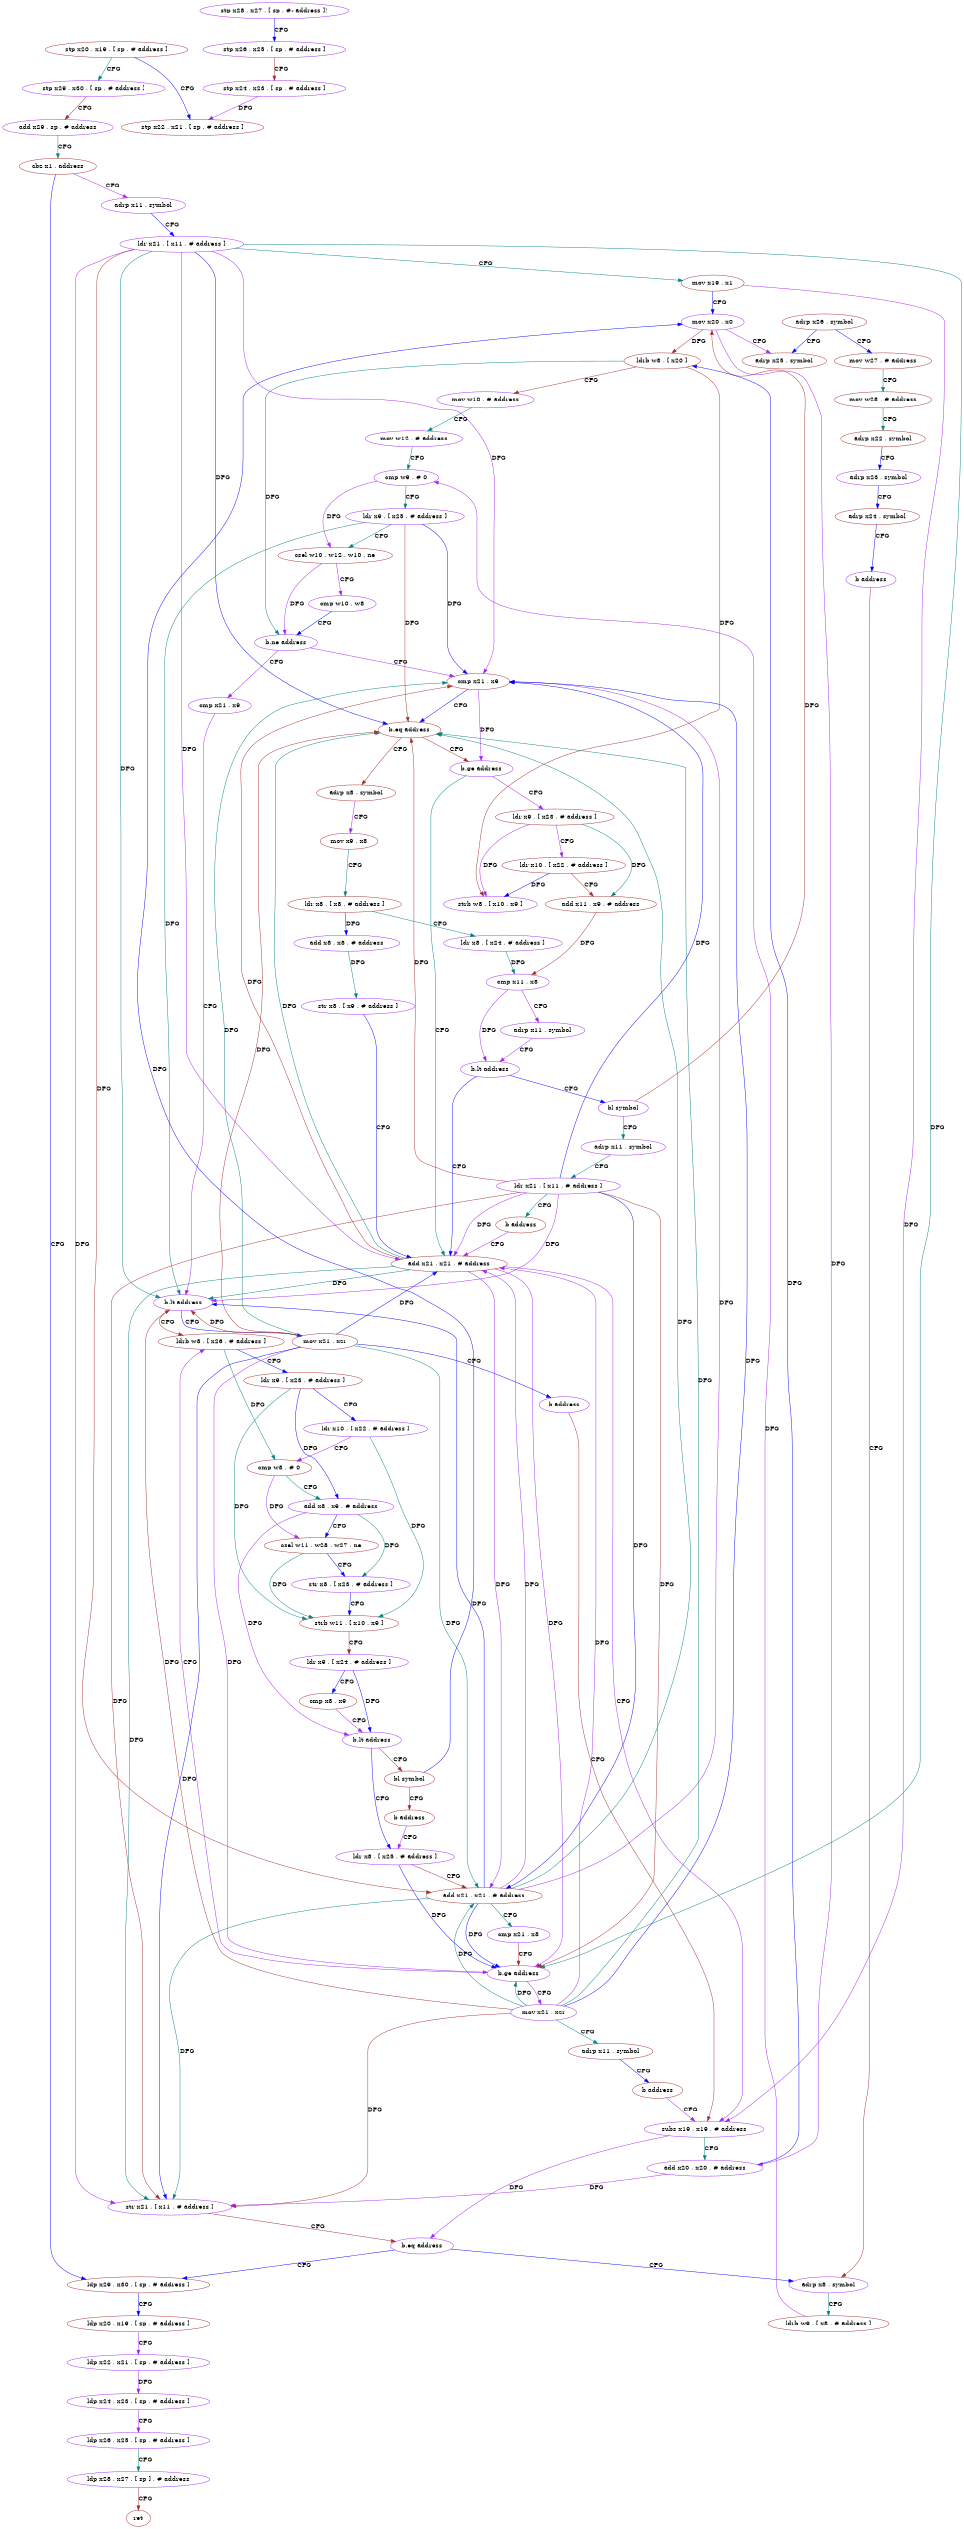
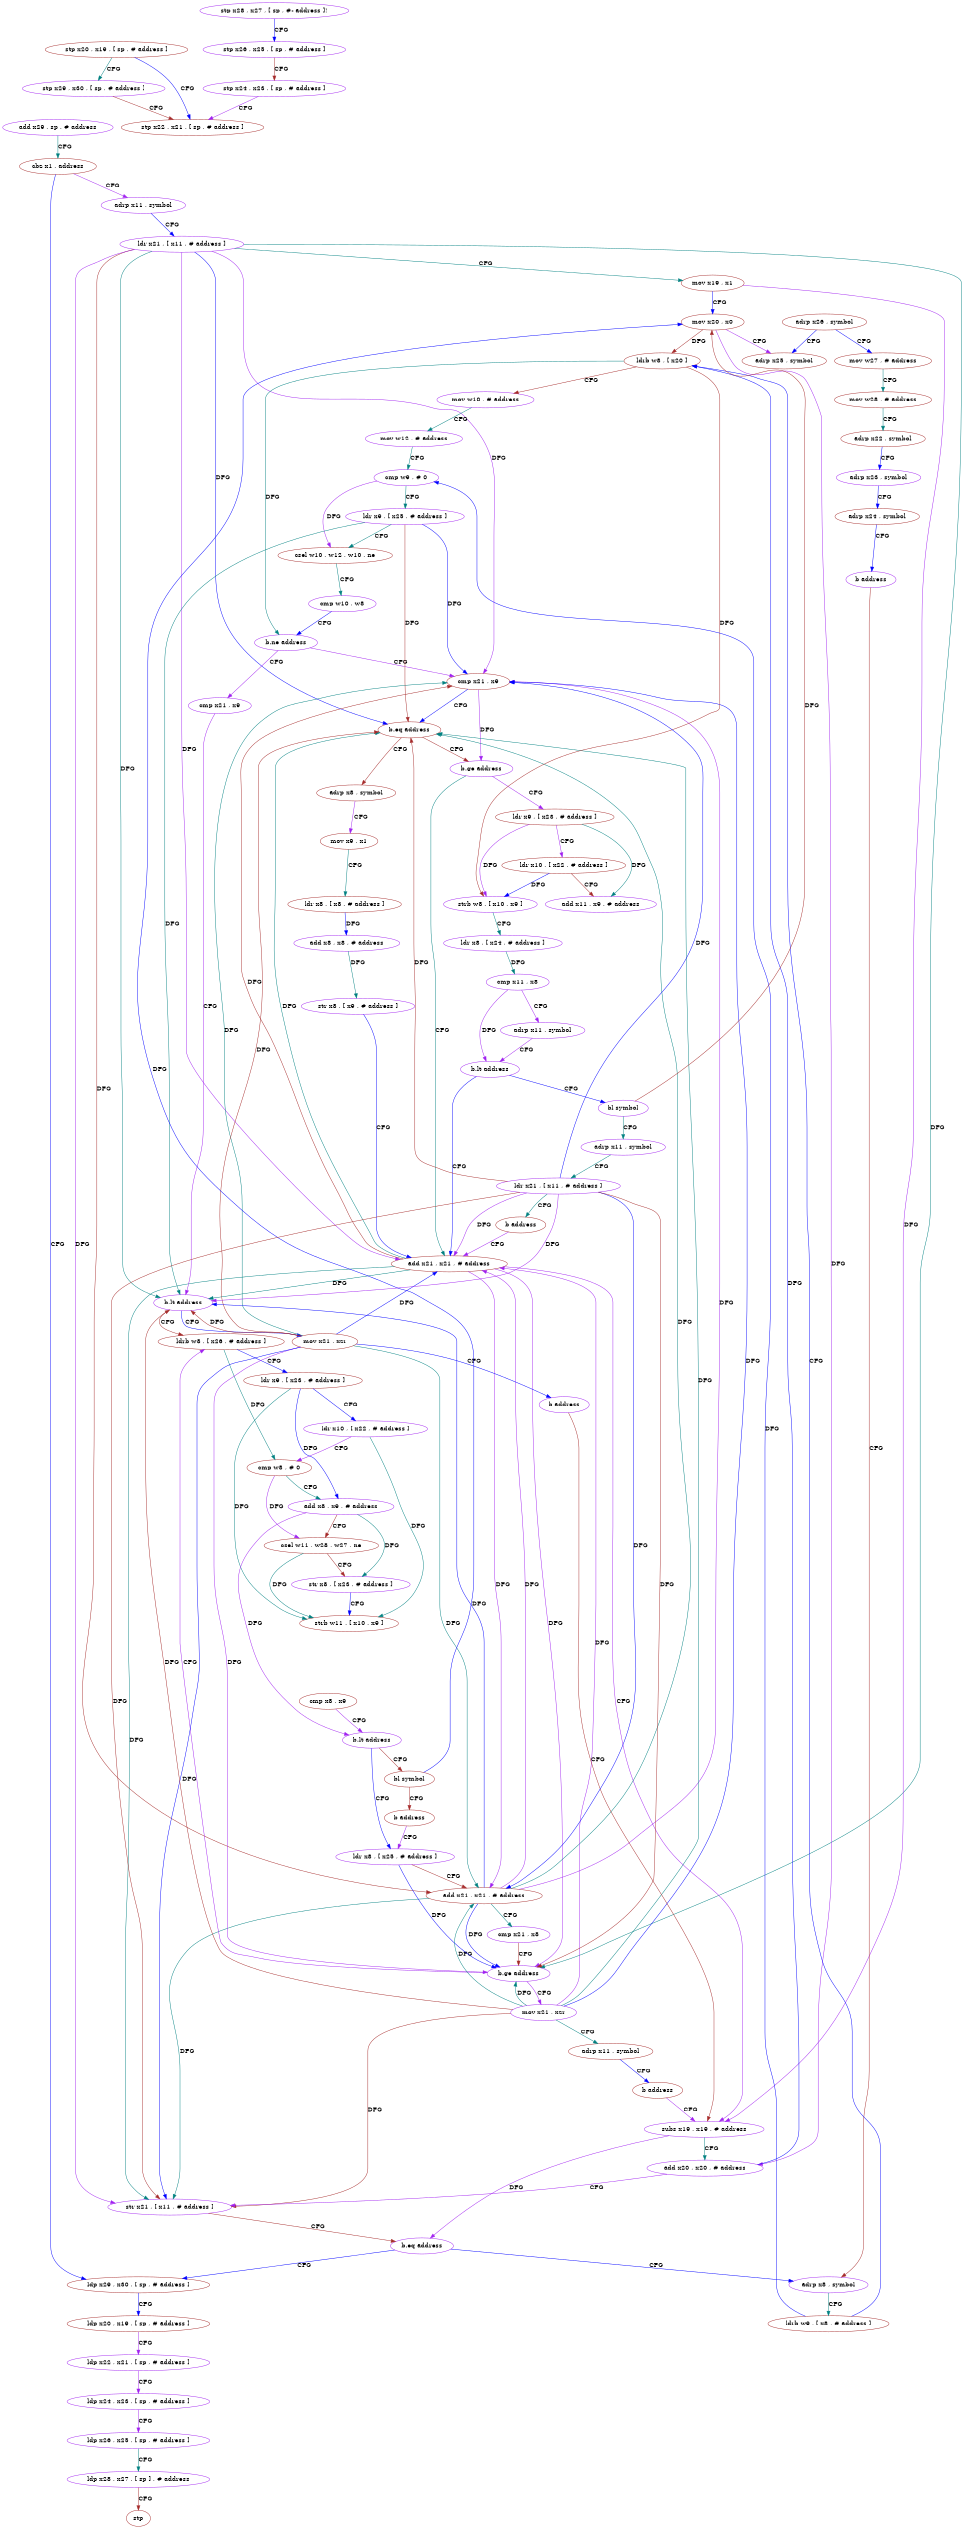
edge "stp x29 , x30 , [ sp , # address ]" -> "add x29 , sp , # address": now "stp x29 , x30 , [ sp , # address ]" -> "stp x22 , x21 , [ sp , # address ]"
edge "stp x24 , x23 , [ sp , # address ]" -> "stp x22 , x21 , [ sp , # address ]": label "DFG" -> "CFG"
node "mov x20 , x0": color purple -> brown
edge "csel w10 , w12 , w10 , ne" -> "cmp w10 , w8": color purple -> teal
edge "csel w10 , w12 , w10 , ne" -> "b.ne address": removed, label "DFG"
node "mov x9 , x8": label "mov x9 , x8" -> "mov x9 , x1"
node "add x11 , x9 , # address": color brown -> purple
edge "ldr x8 , [ x8 , # address ]" -> "ldr x8 , [ x24 , # address ]": now "strb w8 , [ x10 , x9 ]" -> "ldr x8 , [ x24 , # address ]"
edge "add x11 , x9 , # address" -> "cmp x11 , x8": removed, label "DFG"
edge "ldrb w9 , [ x8 , # address ]" -> "cmp w9 , # 0": color purple -> blue
edge "ldrb w9 , [ x8 , # address ]" -> "ldrb w8 , [ x20 ]": added, label "CFG"
edge "add x8 , x9 , # address" -> "csel w11 , w28 , w27 , ne": color blue -> brown
edge "csel w11 , w28 , w27 , ne" -> "str x8 , [ x23 , # address ]": color blue -> brown
node "ldr x9 , [ x24 , # address ]": removed
edge "add x20 , x20 , # address" -> "str x21 , [ x11 , # address ]": label "DFG" -> "CFG"
edge "ldp x22 , x21 , [ sp , # address ]" -> "ldp x24 , x23 , [ sp , # address ]": label "DFG" -> "CFG"
node "ret": label "ret" -> "stp"
